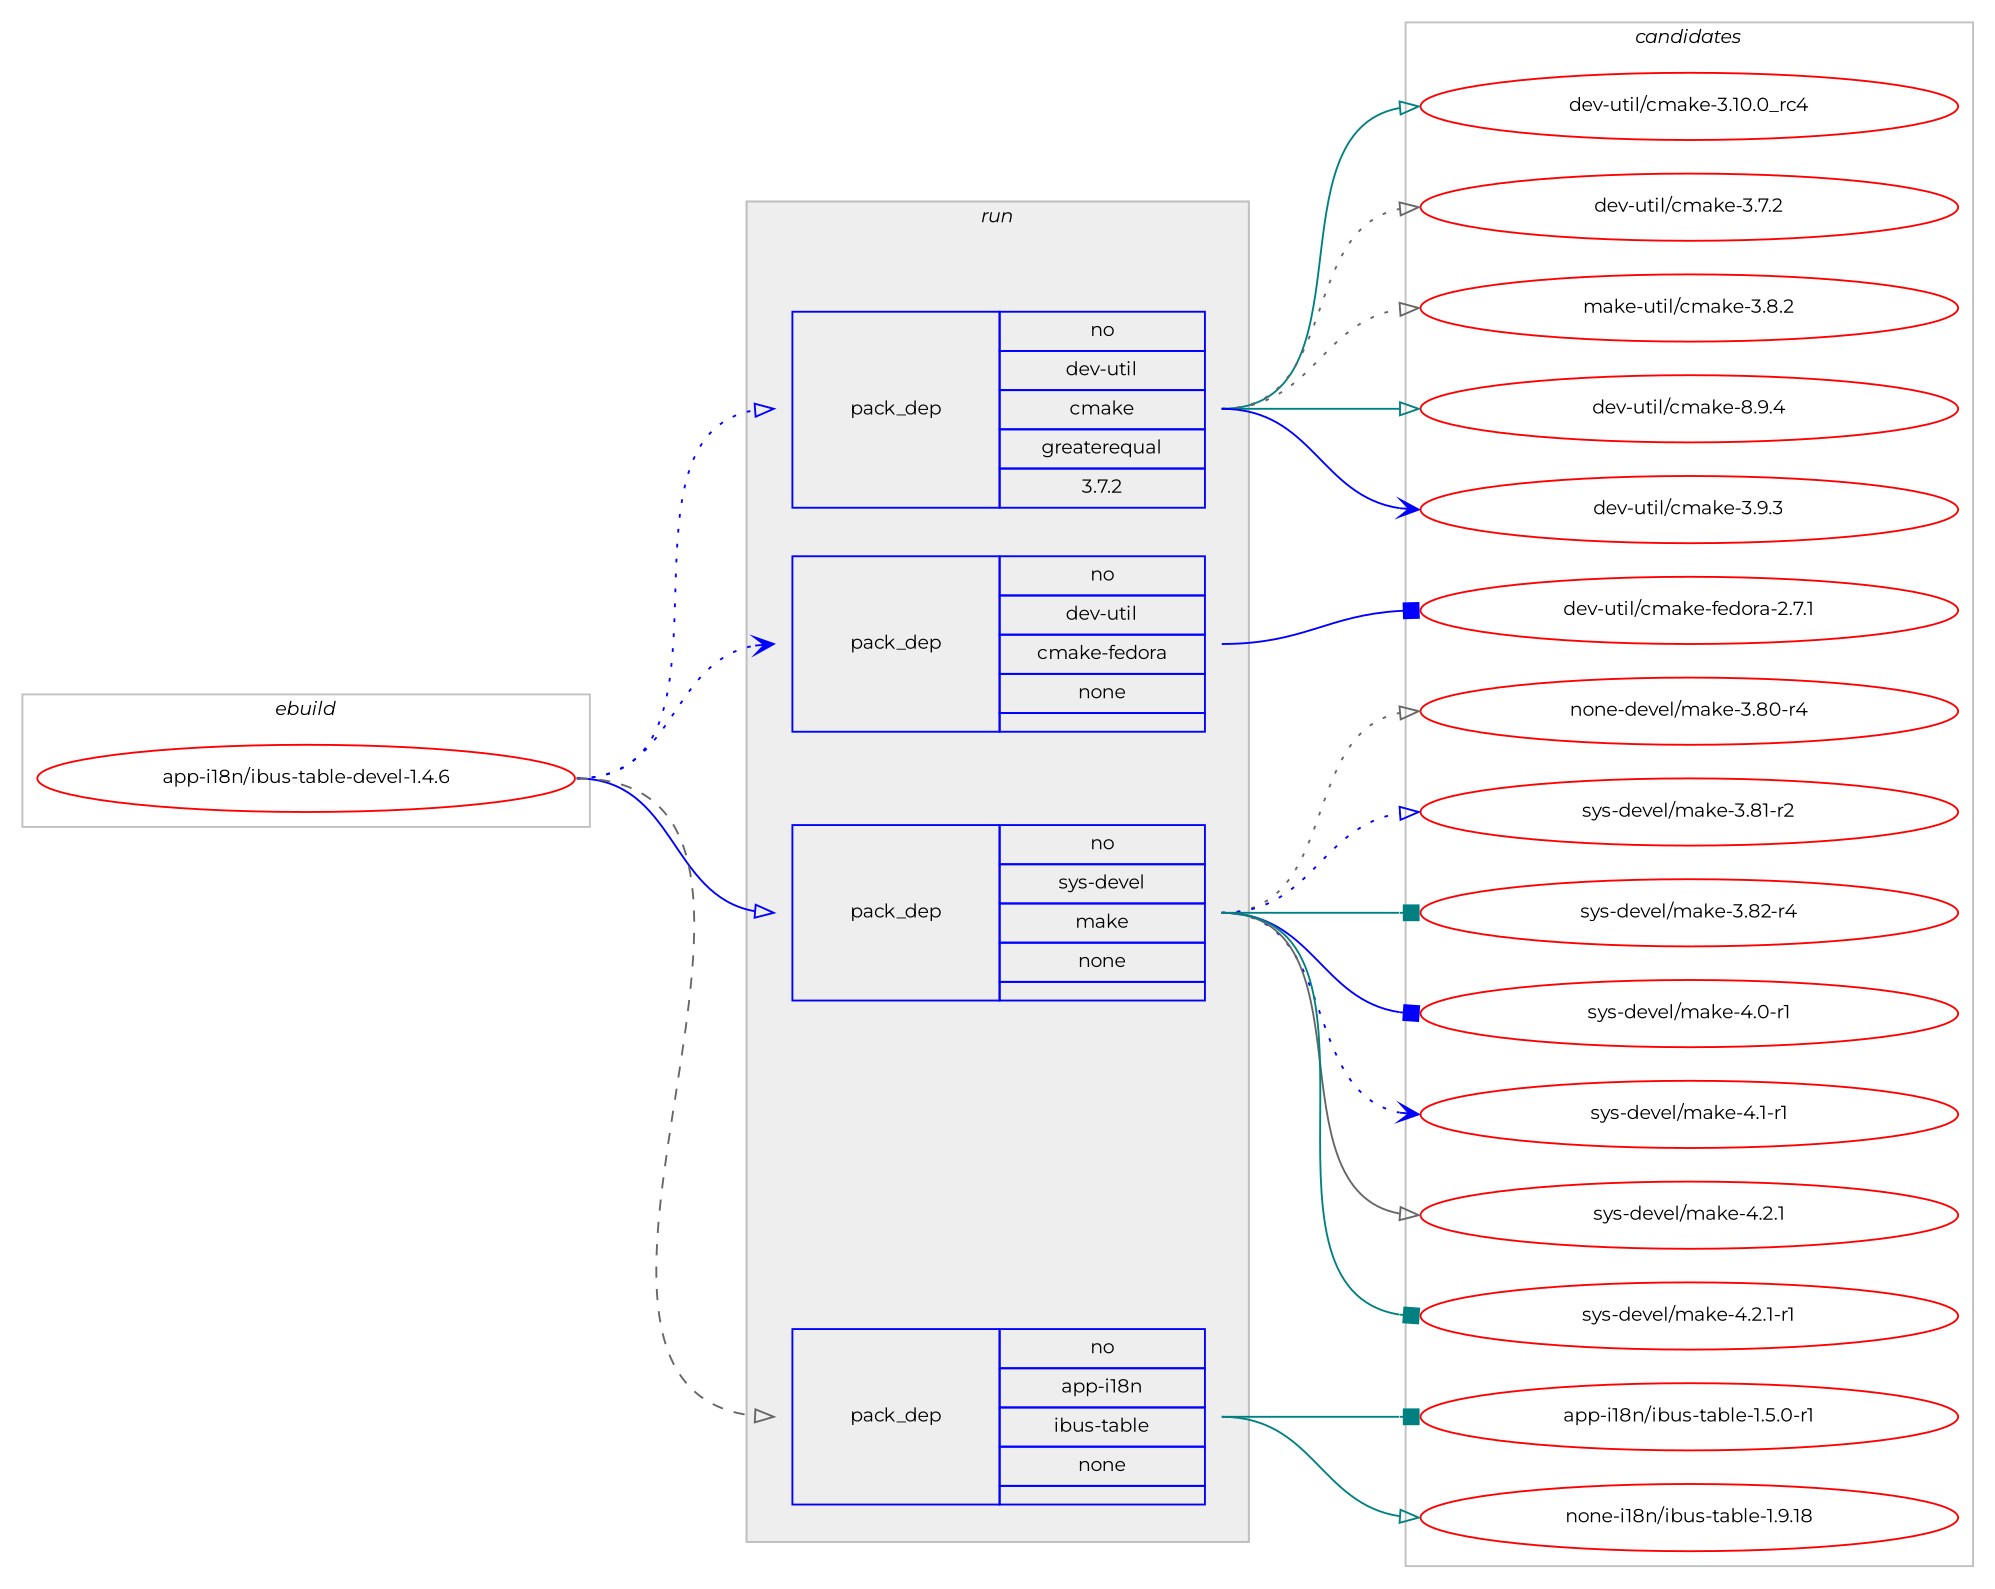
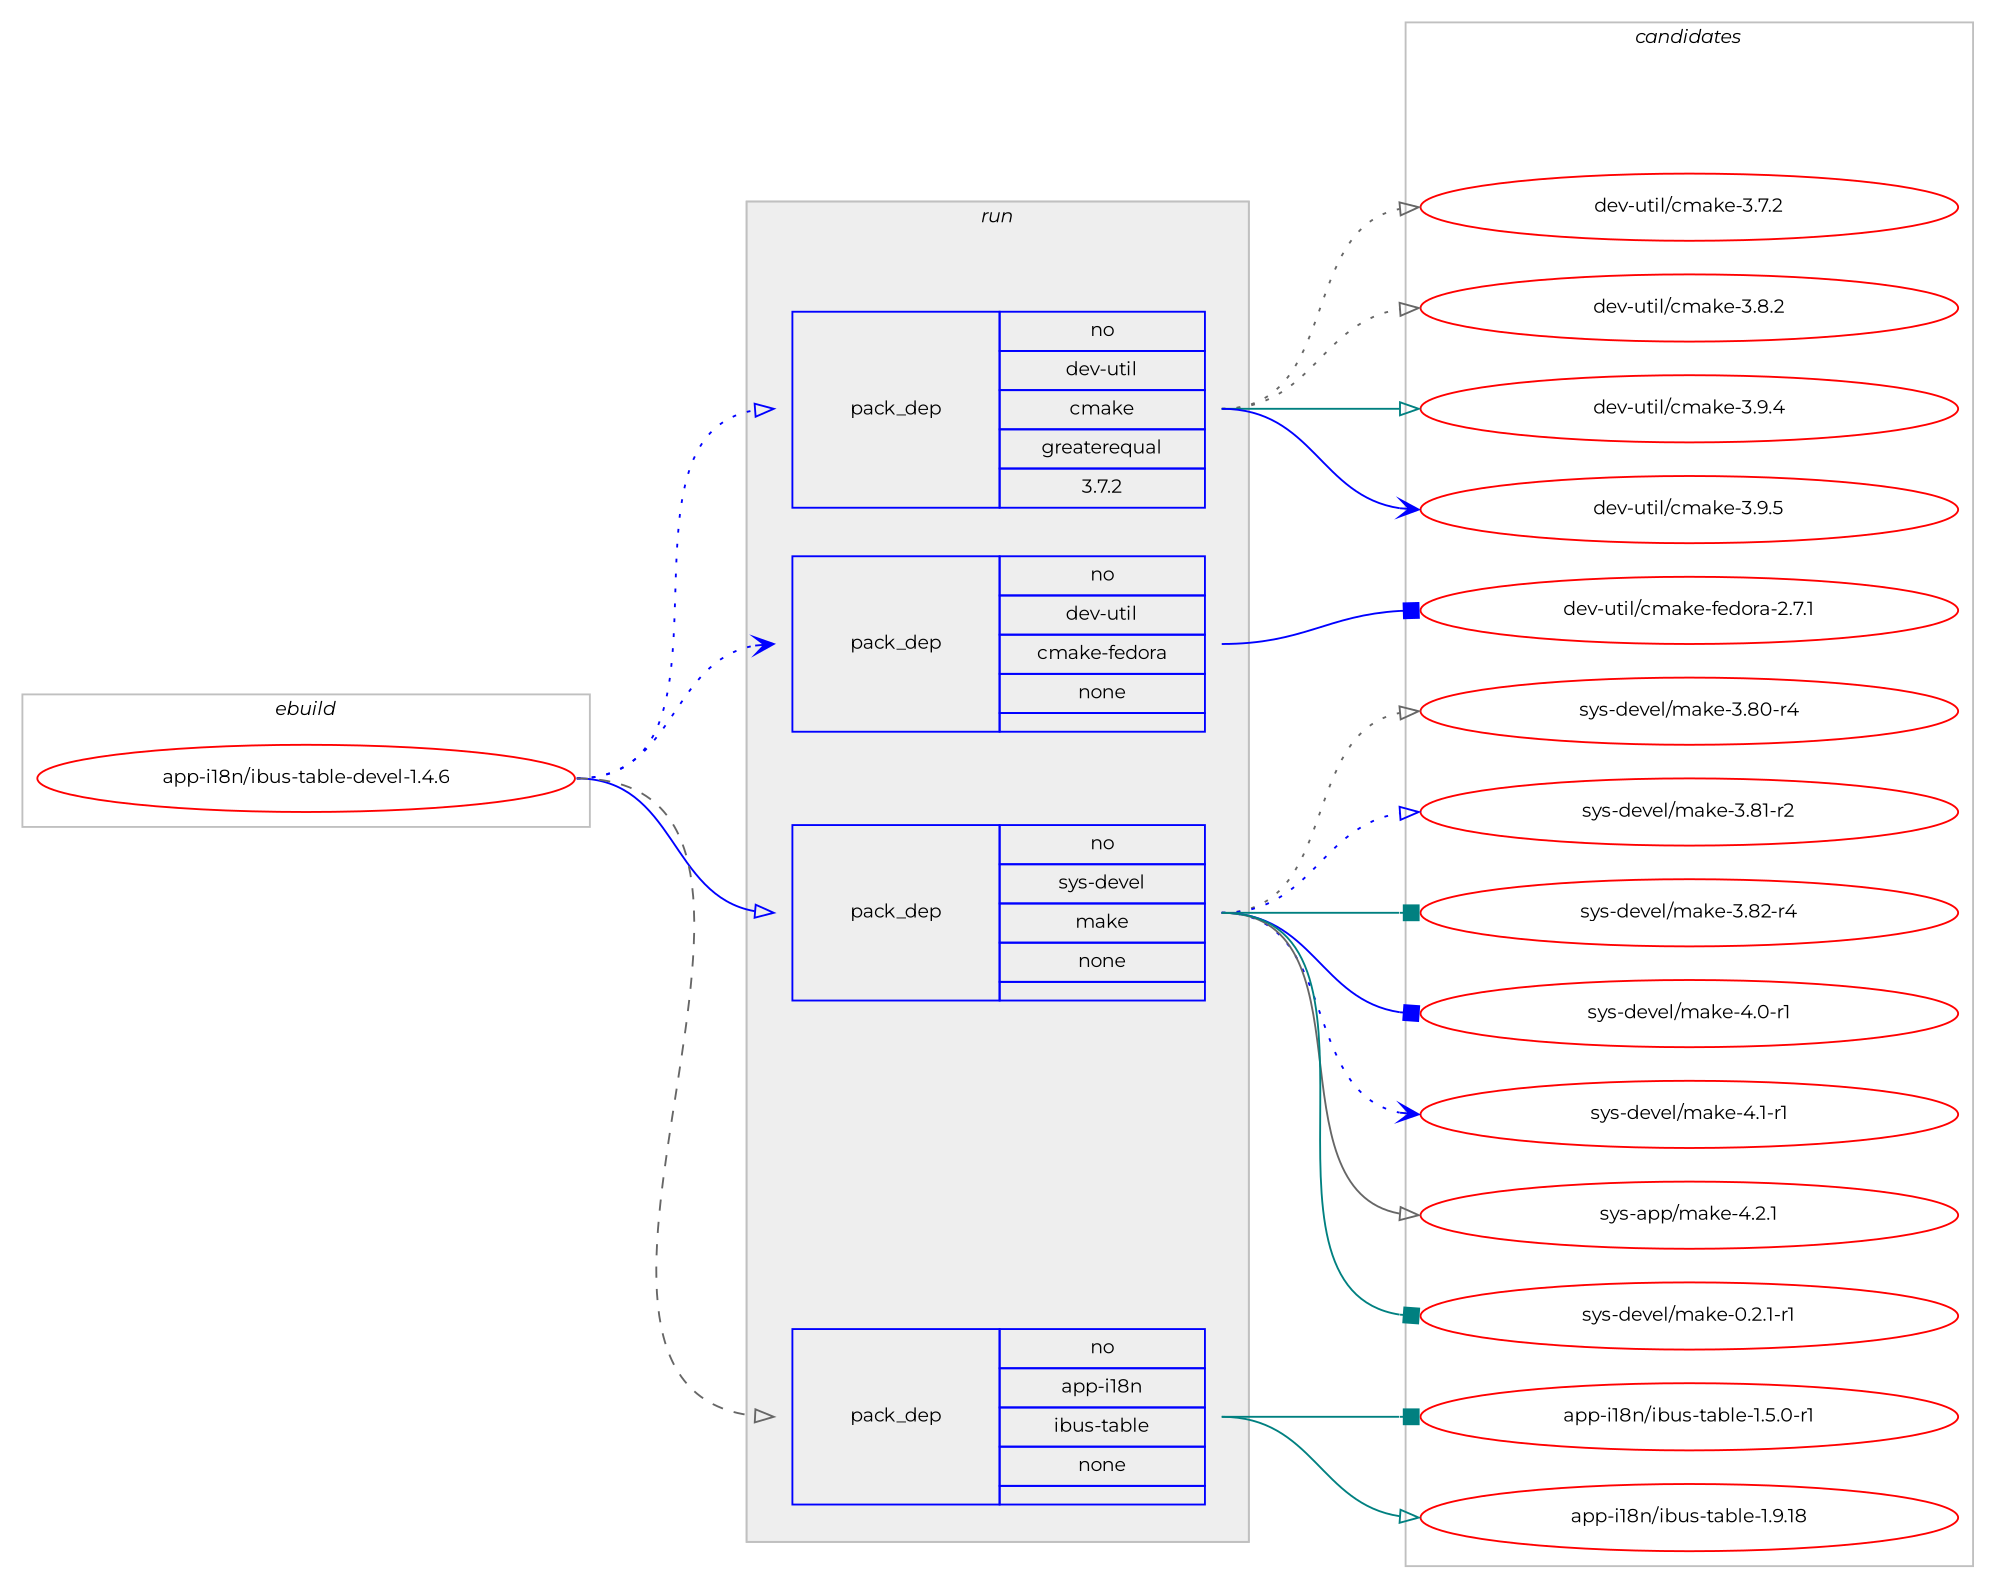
node "dev-util/cmake-3.10.0_rc4": removed
node "make-util/cmake-3.8.2": label "make-util/cmake-3.8.2" -> "dev-util/cmake-3.8.2"
node "dev-util/cmake-8.9.4": label "dev-util/cmake-8.9.4" -> "dev-util/cmake-3.9.4"
node "dev-util/cmake-3.9.3": label "dev-util/cmake-3.9.3" -> "dev-util/cmake-3.9.5"
node "none-devel/make-3.80-r4": label "none-devel/make-3.80-r4" -> "sys-devel/make-3.80-r4"
node "sys-devel/make-4.2.1": label "sys-devel/make-4.2.1" -> "sys-app/make-4.2.1"
node "sys-devel/make-4.2.1-r1": label "sys-devel/make-4.2.1-r1" -> "sys-devel/make-0.2.1-r1"
node "none-i18n/ibus-table-1.9.18": label "none-i18n/ibus-table-1.9.18" -> "app-i18n/ibus-table-1.9.18"
